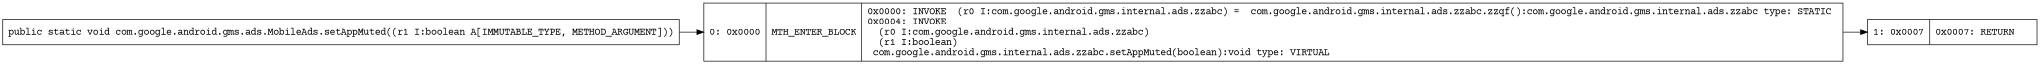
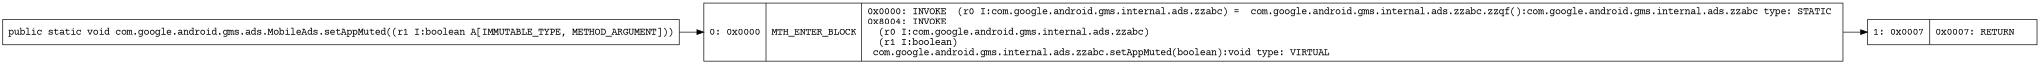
node "0: 0x0000": text "0x0004: INVOKE" -> "0x8004: INVOKE"
